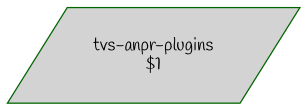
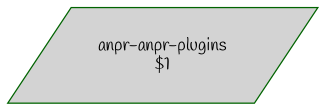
node "tvs-anpr-plugins $1": label "tvs-anpr-plugins $1" -> "anpr-anpr-plugins $1"
